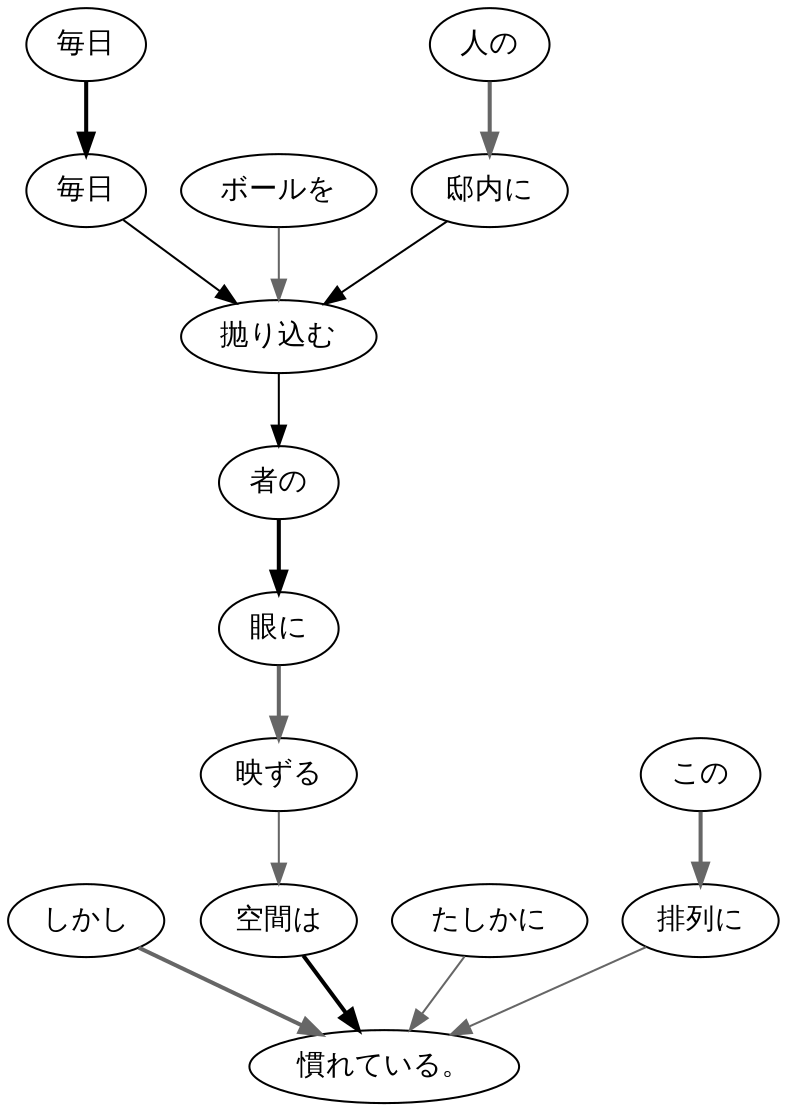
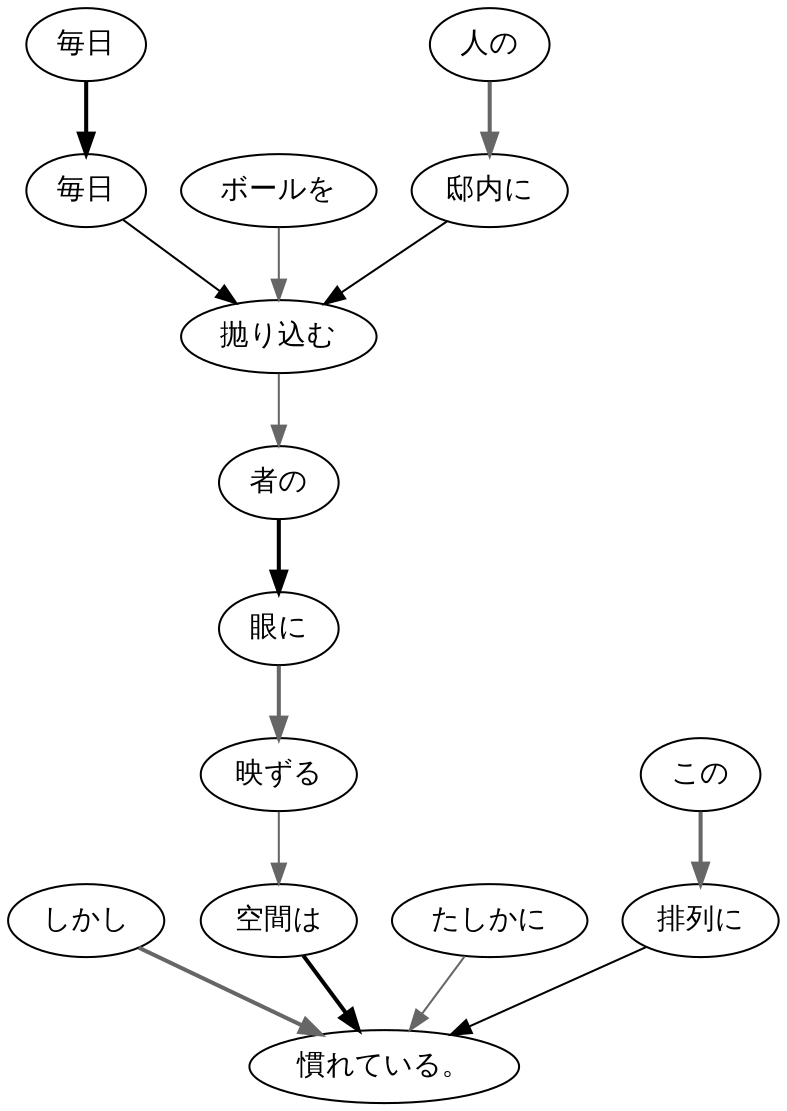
edge "抛り込む" -> "者の": color black -> gray40
edge "排列に" -> "慣れている。": color gray40 -> black
